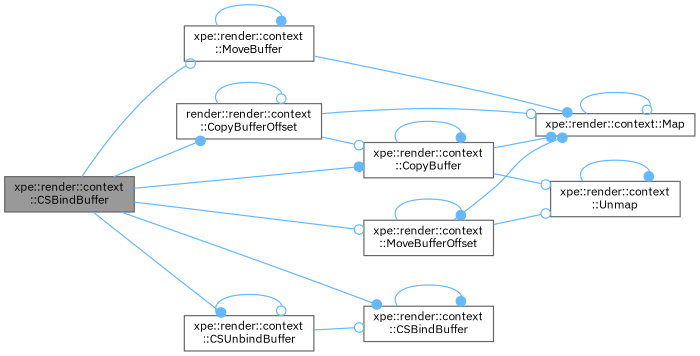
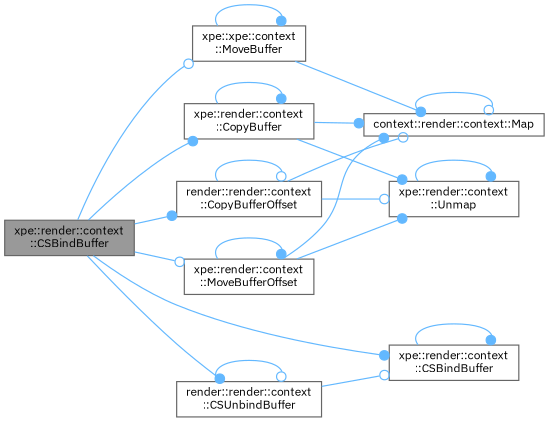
node "xpe::render::context ::MoveBuffer": label "xpe::render::context ::MoveBuffer" -> "xpe::xpe::context ::MoveBuffer"
node "xpe::render::context::Map": label "xpe::render::context::Map" -> "context::render::context::Map"
edge "render::render::context ::CopyBufferOffset" -> "xpe::render::context ::CopyBuffer": now "render::render::context ::CopyBufferOffset" -> "xpe::render::context ::Unmap"
edge "xpe::render::context ::CopyBuffer" -> "xpe::render::context ::Unmap": arrowhead odot -> dot
edge "xpe::render::context ::MoveBufferOffset" -> "xpe::render::context ::Unmap": arrowhead odot -> dot
node "xpe::render::context ::CSUnbindBuffer": label "xpe::render::context ::CSUnbindBuffer" -> "render::render::context ::CSUnbindBuffer"
